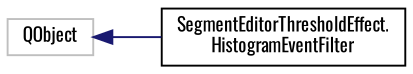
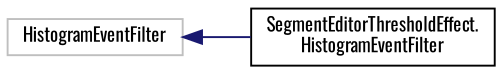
node "QObject": label "QObject" -> "HistogramEventFilter"
